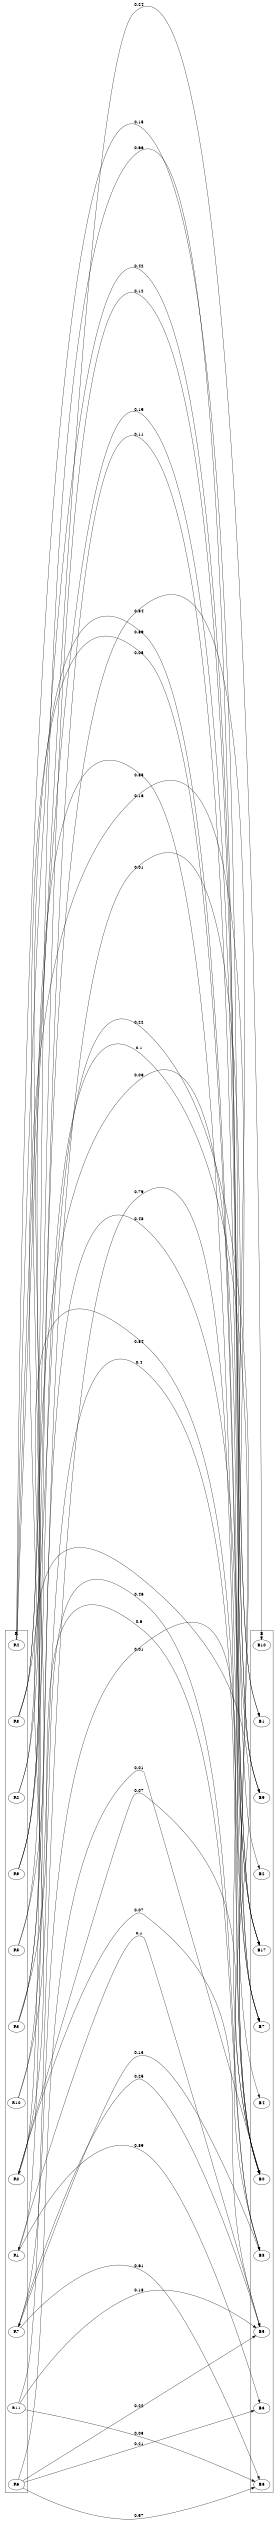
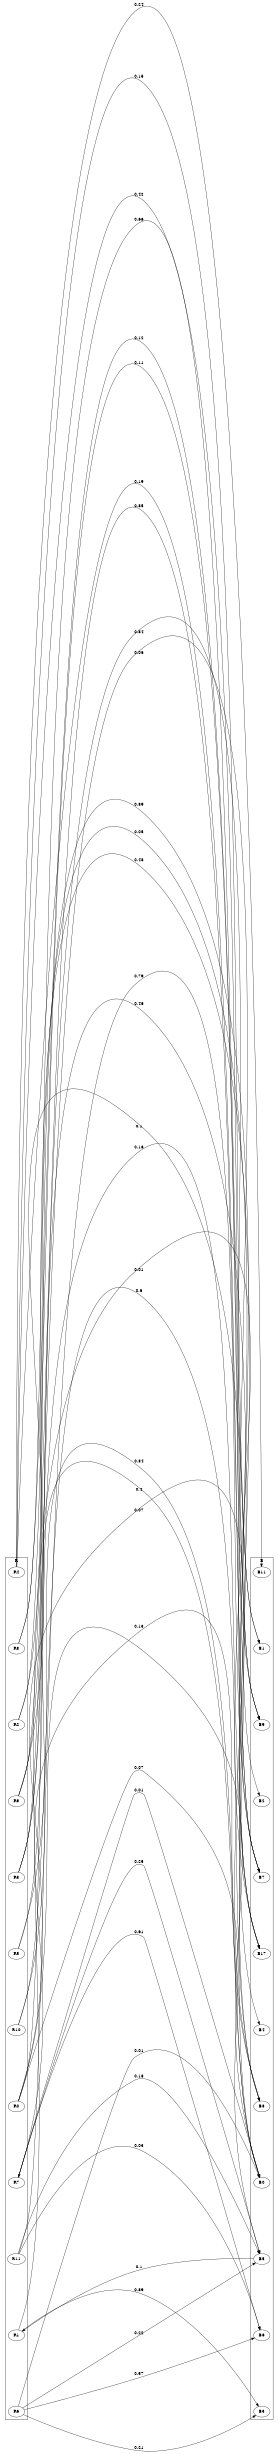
edge "B9" -> "R0": reversed
edge "R8" -> "B0": removed, label "0.22"
node "B10": label "B10" -> "B11"
